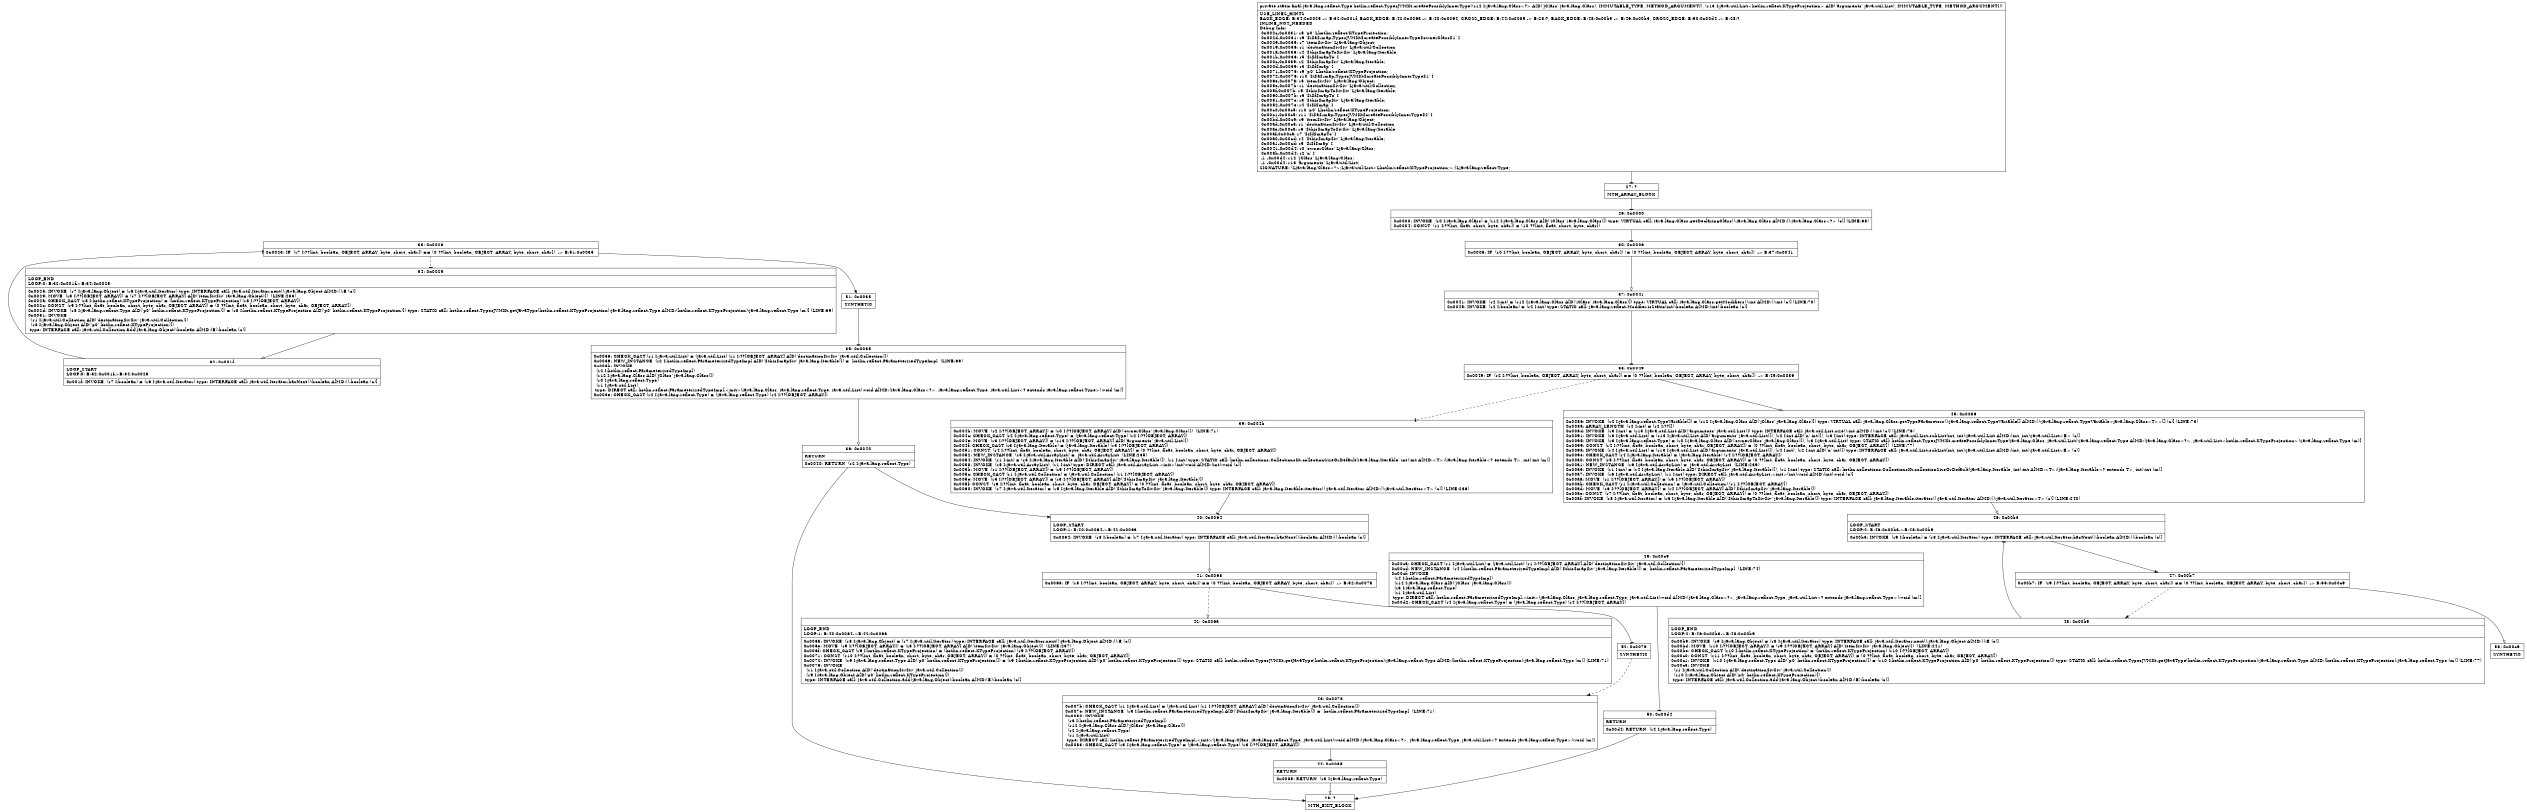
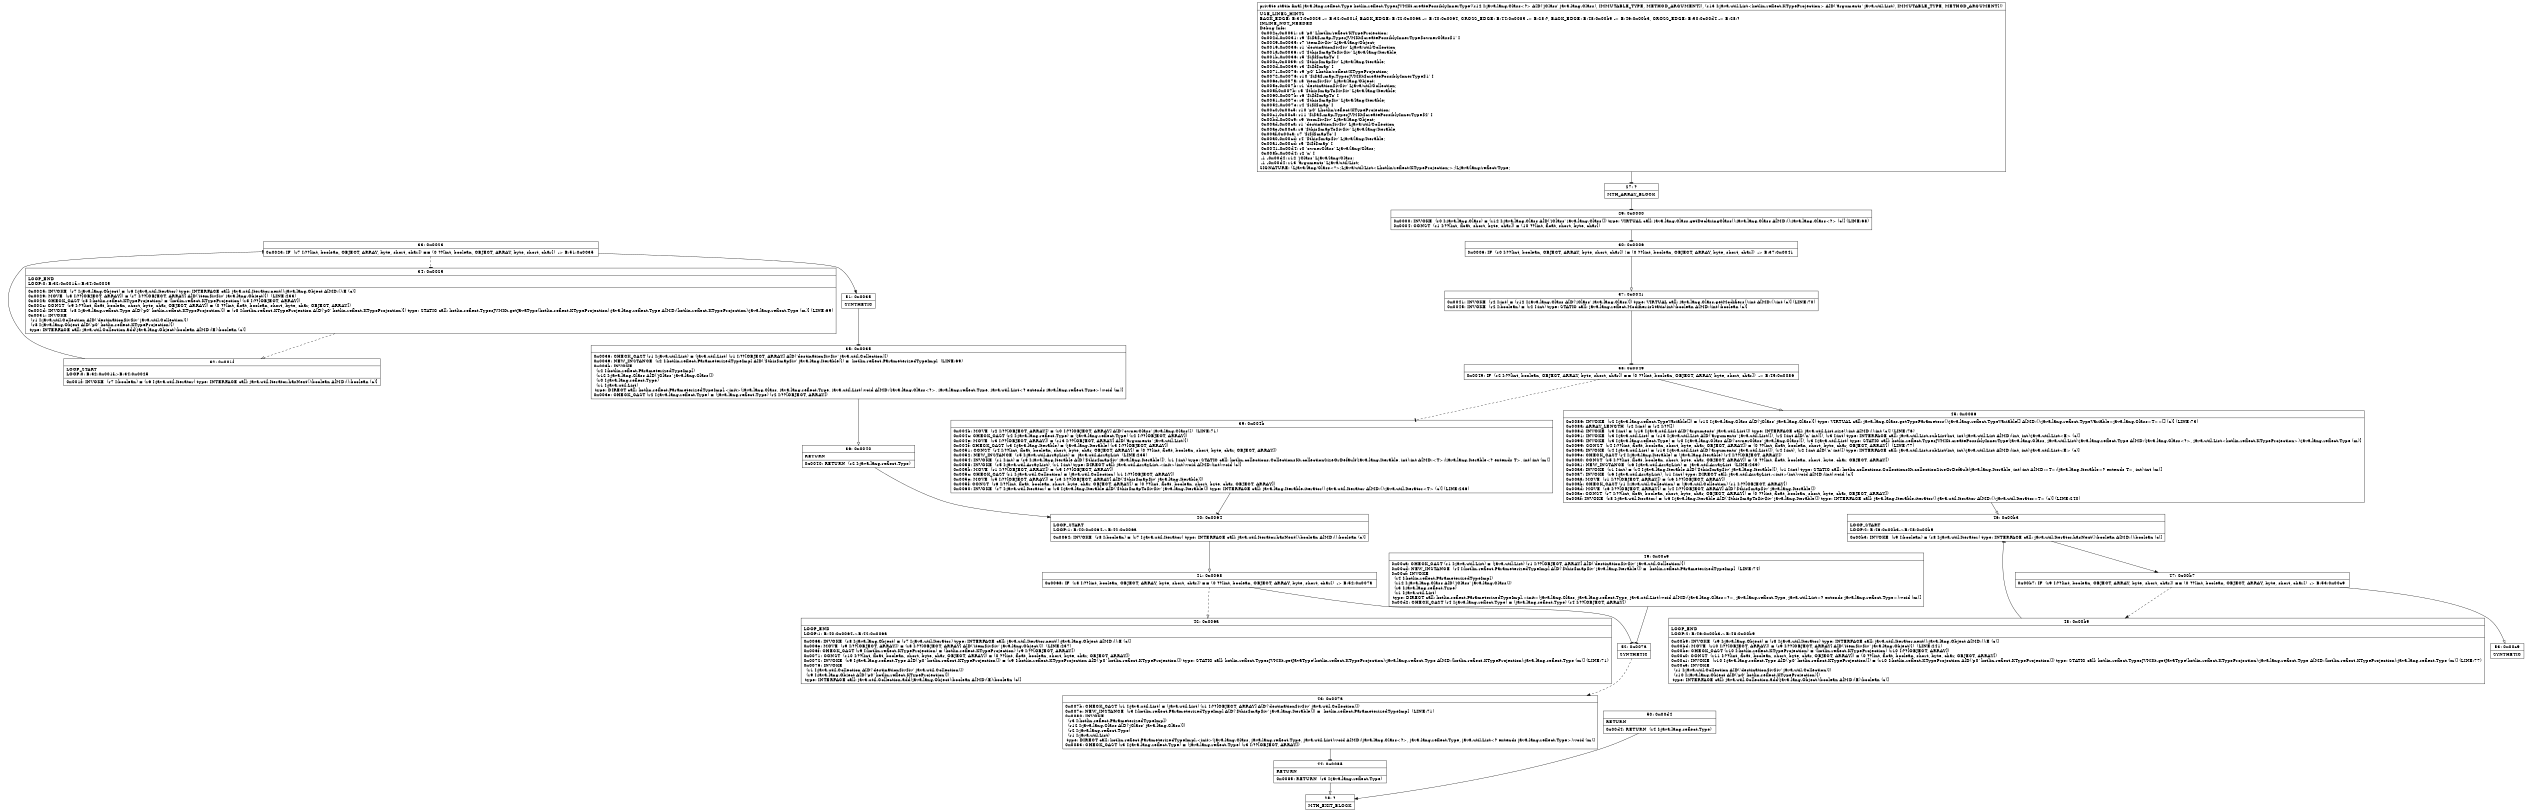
edge "34: 0x0025" -> "32: 0x001f": style solid -> dashed
edge "49: 0x00c9" -> "50: 0x00d4": now "49: 0x00c9" -> "52: 0x007a"
edge "36: 0x0040" -> "28: ?": removed
